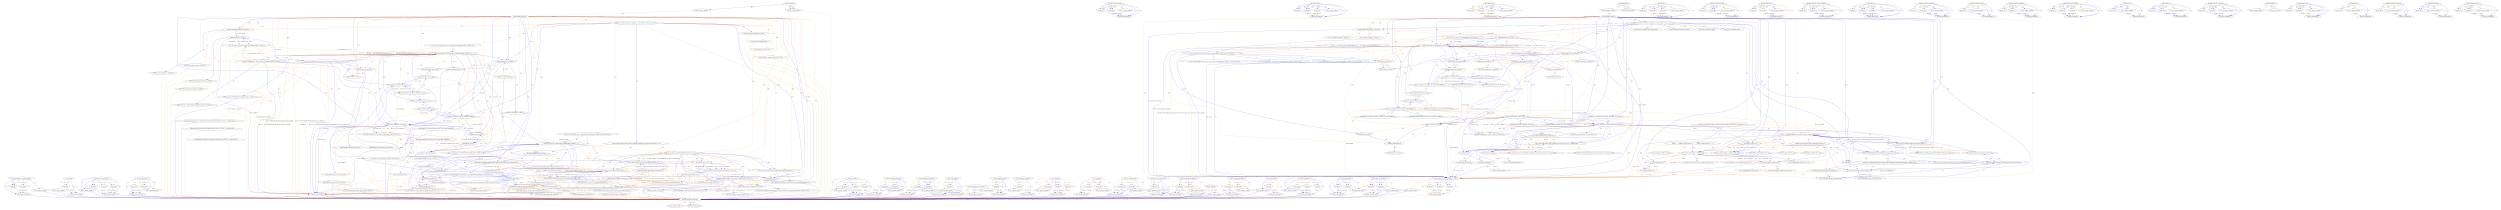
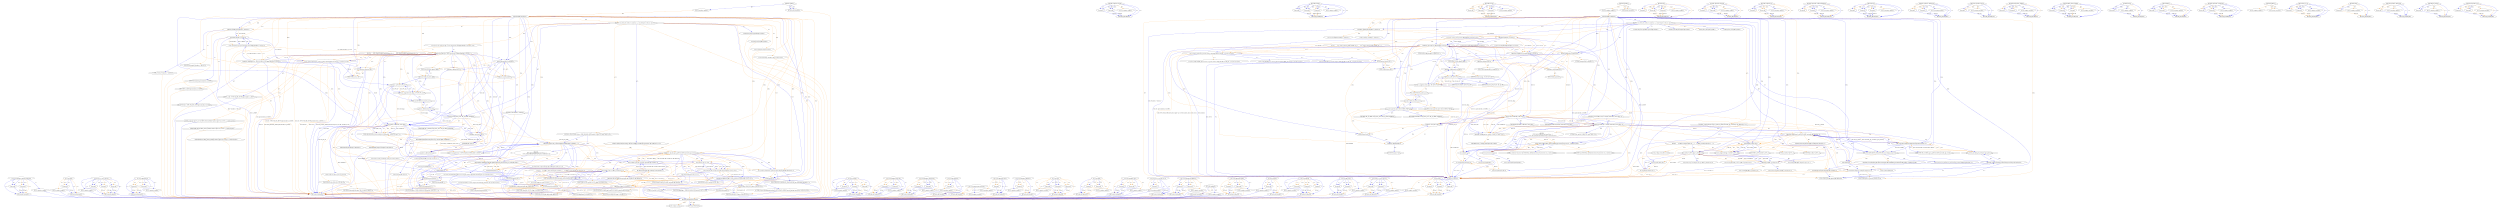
node "(LITERAL,0,(fd = open(clonedev, O_RDWR)) < 0)": added
node "(IDENTIFIER,fd,fd = open(clonedev, O_RDWR))": removed
node "(IDENTIFIER,err,err = ioctl(fd, TUNSETIFF, (void *) &ifr))": added
